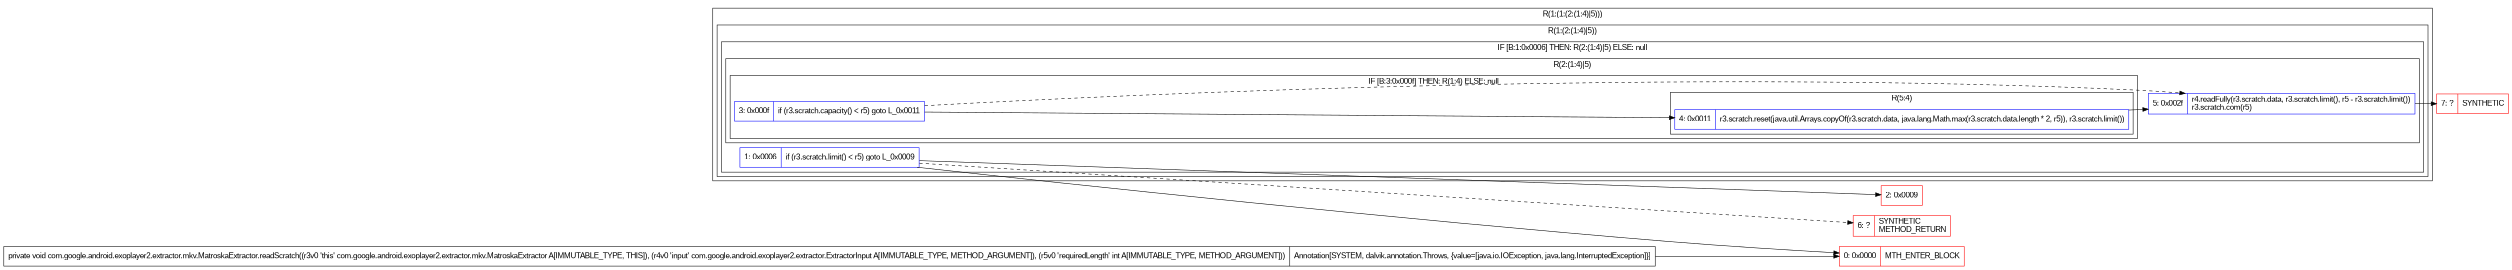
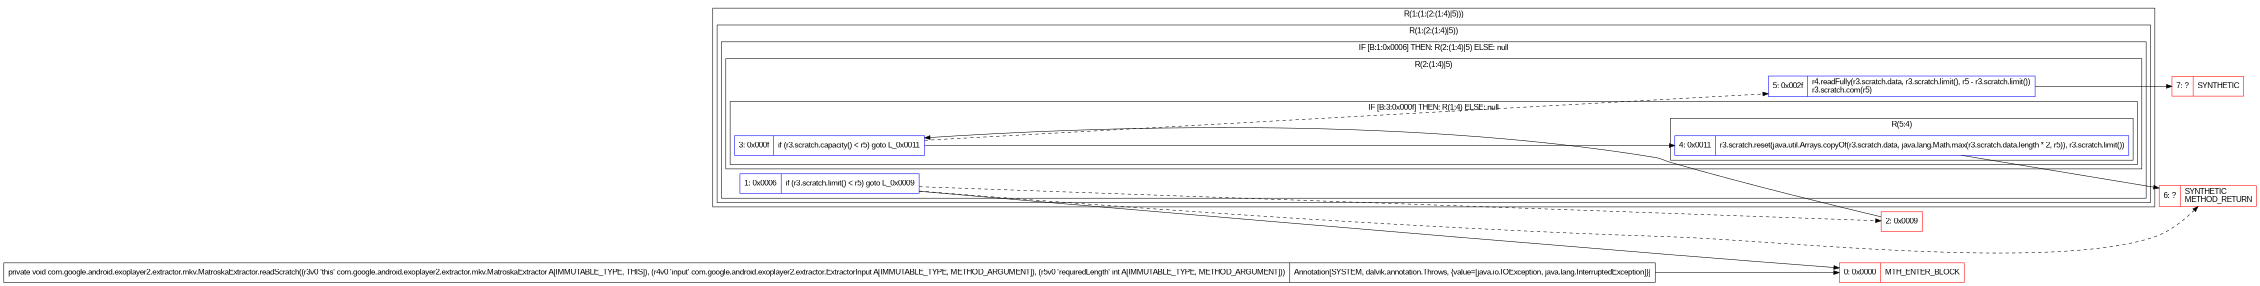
edge "4: 0x0011" -> "5: 0x002f": now "4: 0x0011" -> "6: ?"
edge "2: 0x0009" -> "3: 0x000f": added
edge "1: 0x0006" -> "2: 0x0009": style solid -> dashed
